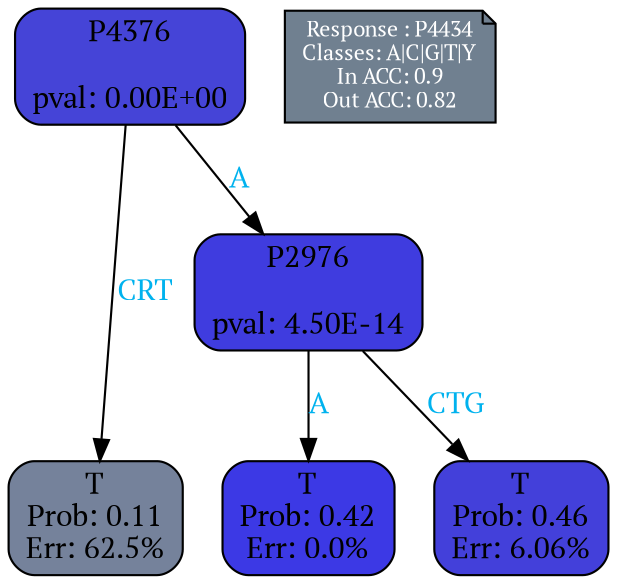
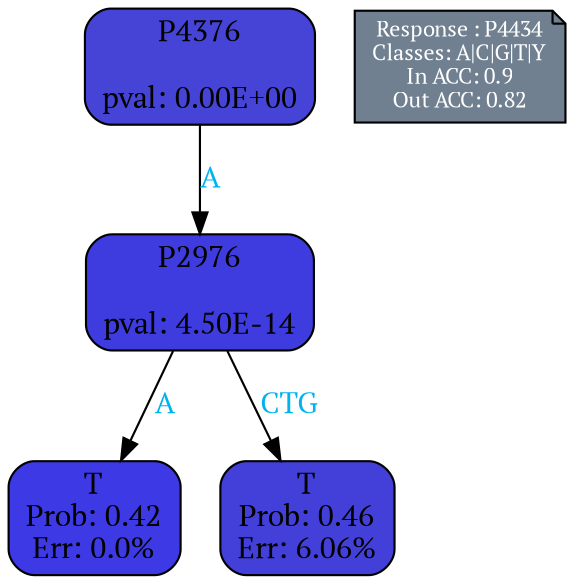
node "T Prob: 0.11 Err: 62.5%": removed
